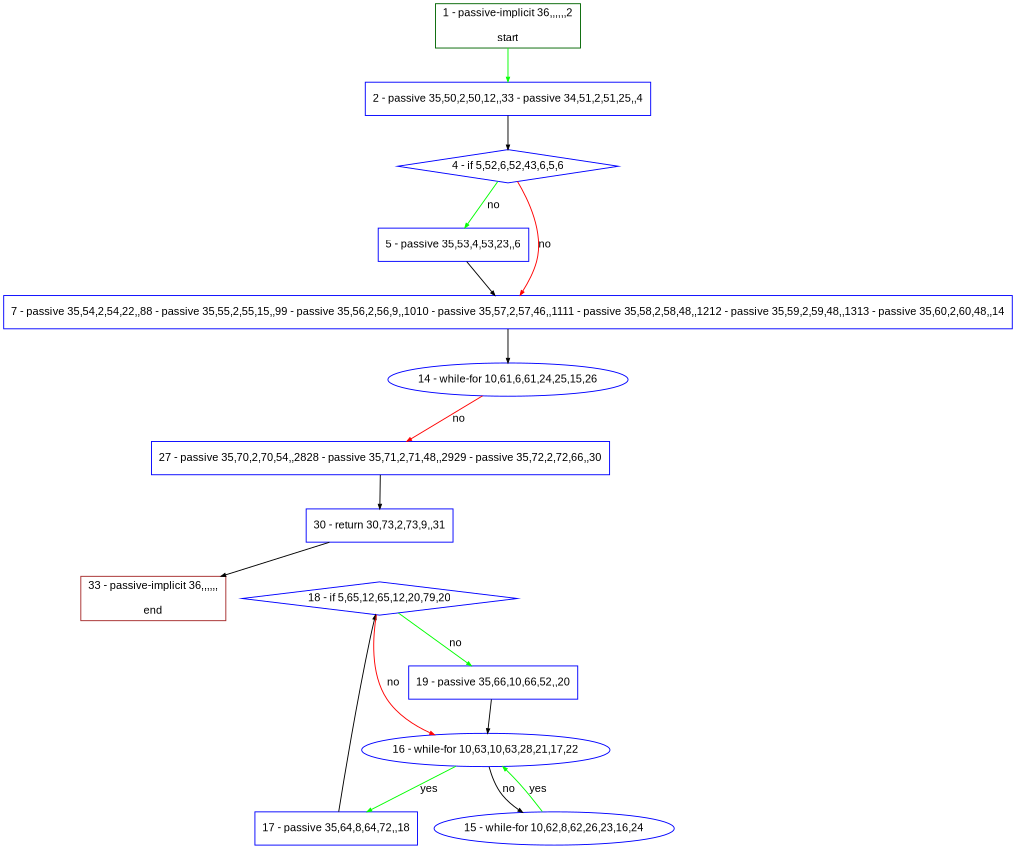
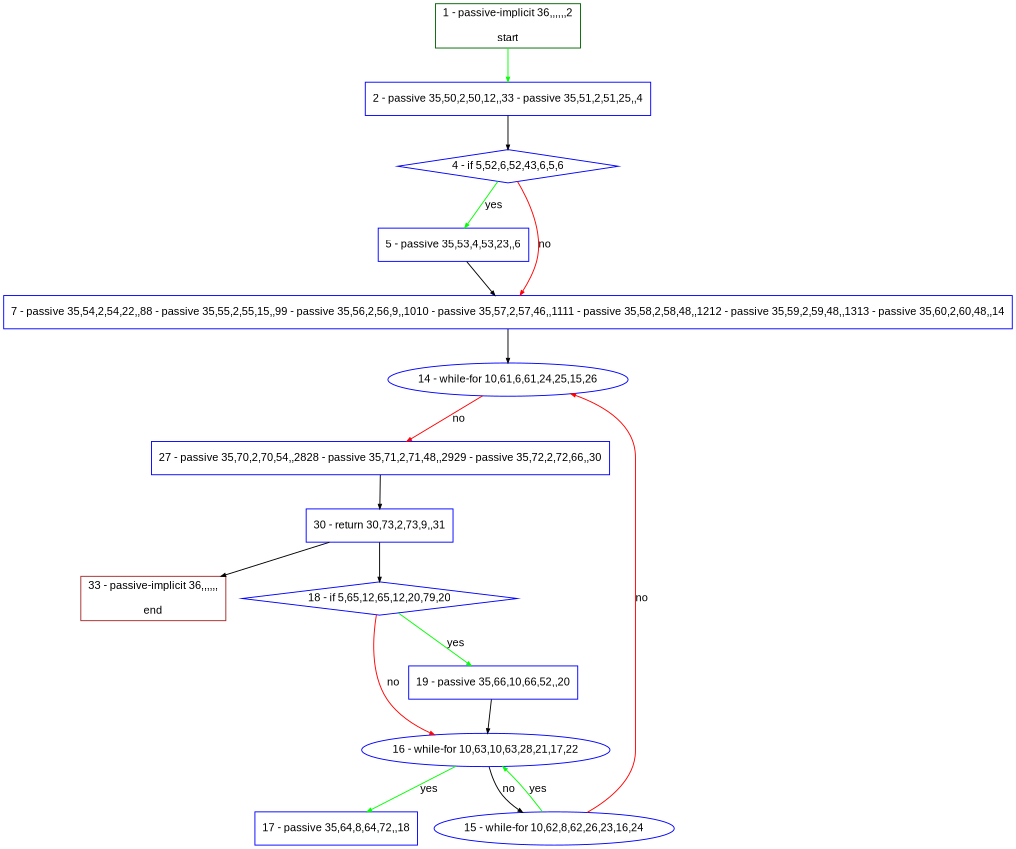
node "2 - passive 35,50,2,50,12,,33 - passive 34,51,2,51,25,,4": label "2 - passive 35,50,2,50,12,,33 - passive 34,51,2,51,25,,4" -> "2 - passive 35,50,2,50,12,,33 - passive 35,51,2,51,25,,4"
edge "4 - if 5,52,6,52,43,6,5,6" -> "5 - passive 35,53,4,53,23,,6": label "no" -> "yes"
edge "15 - while-for 10,62,8,62,26,23,16,24" -> "14 - while-for 10,61,6,61,24,25,15,26": added, label "no"
edge "18 - if 5,65,12,65,12,20,79,20" -> "19 - passive 35,66,10,66,52,,20": label "no" -> "yes"
edge "17 - passive 35,64,8,64,72,,18" -> "18 - if 5,65,12,65,12,20,79,20": now "30 - return 30,73,2,73,9,,31" -> "18 - if 5,65,12,65,12,20,79,20"
